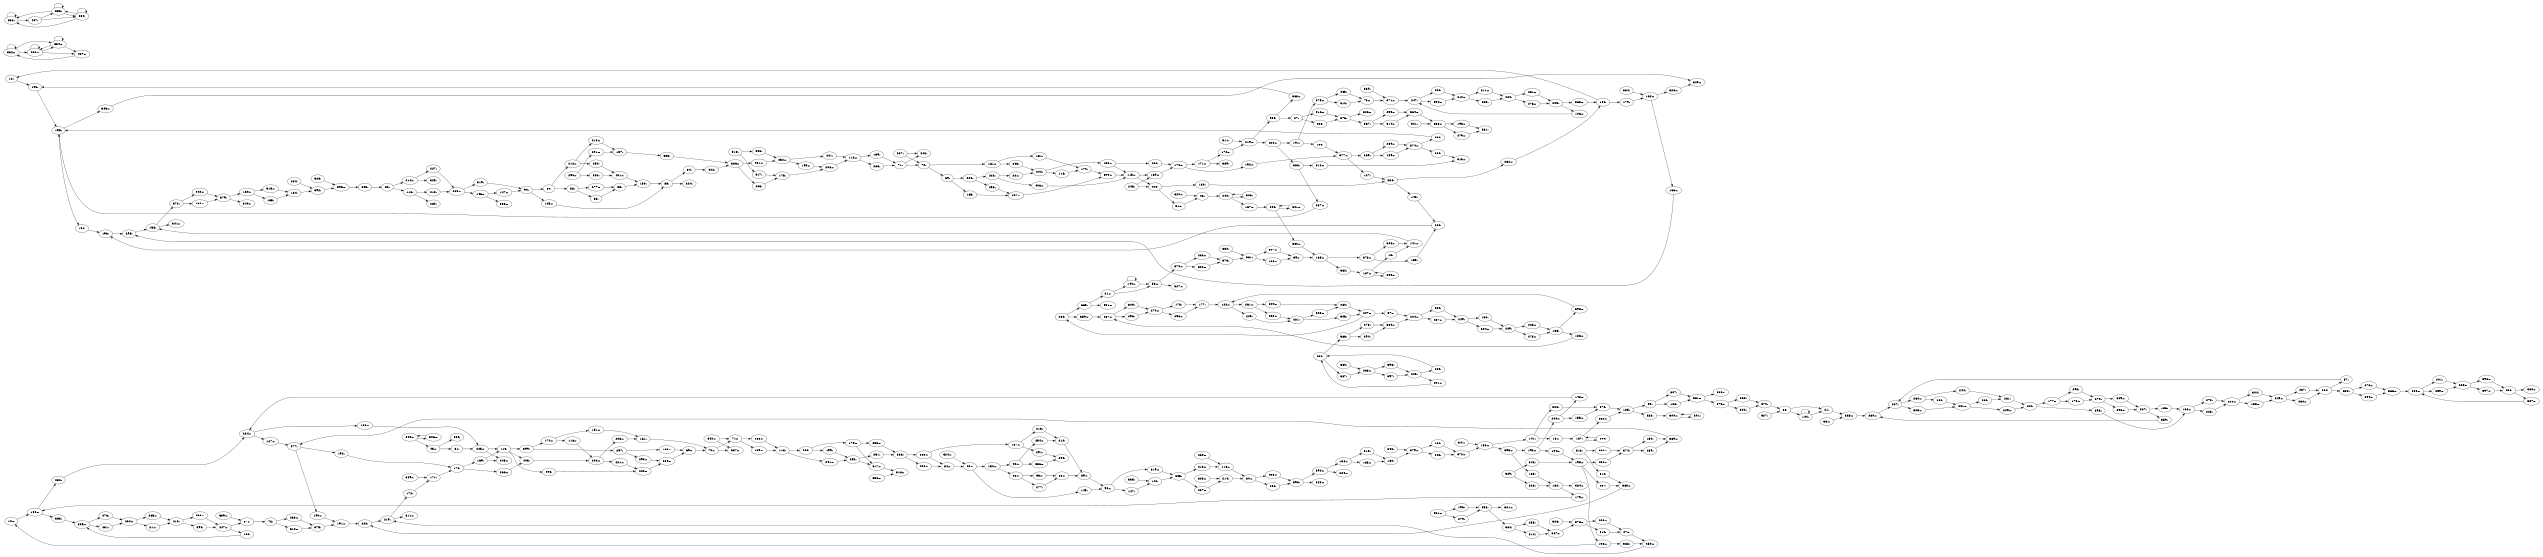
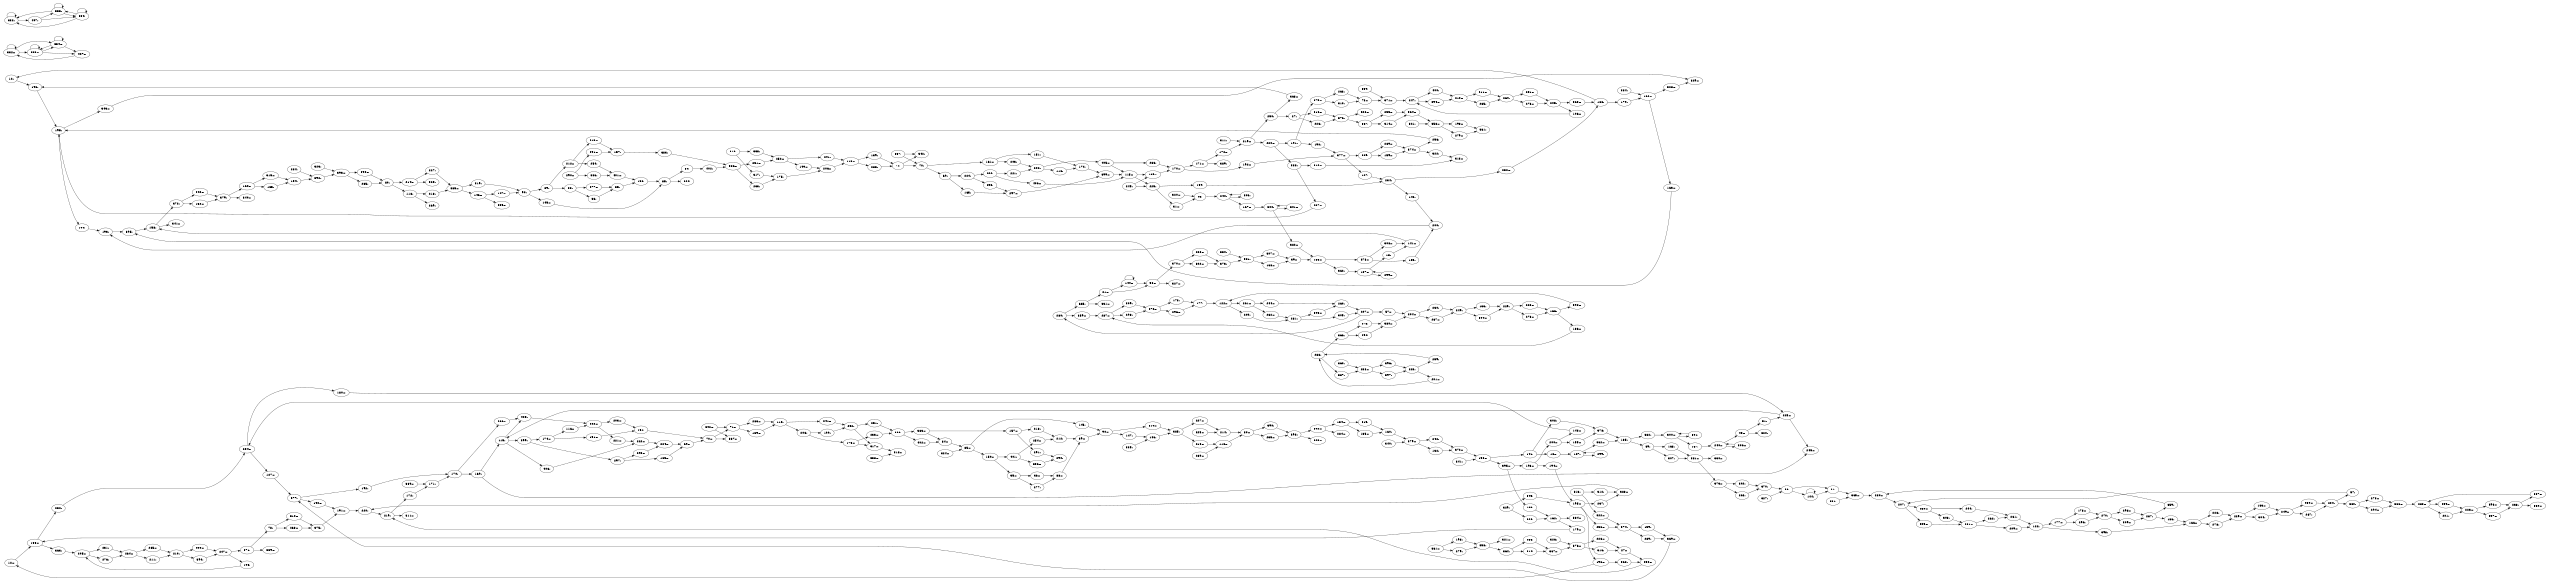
node "390+": added
node "167-": added
edge "339+" -> "371-": reversed
